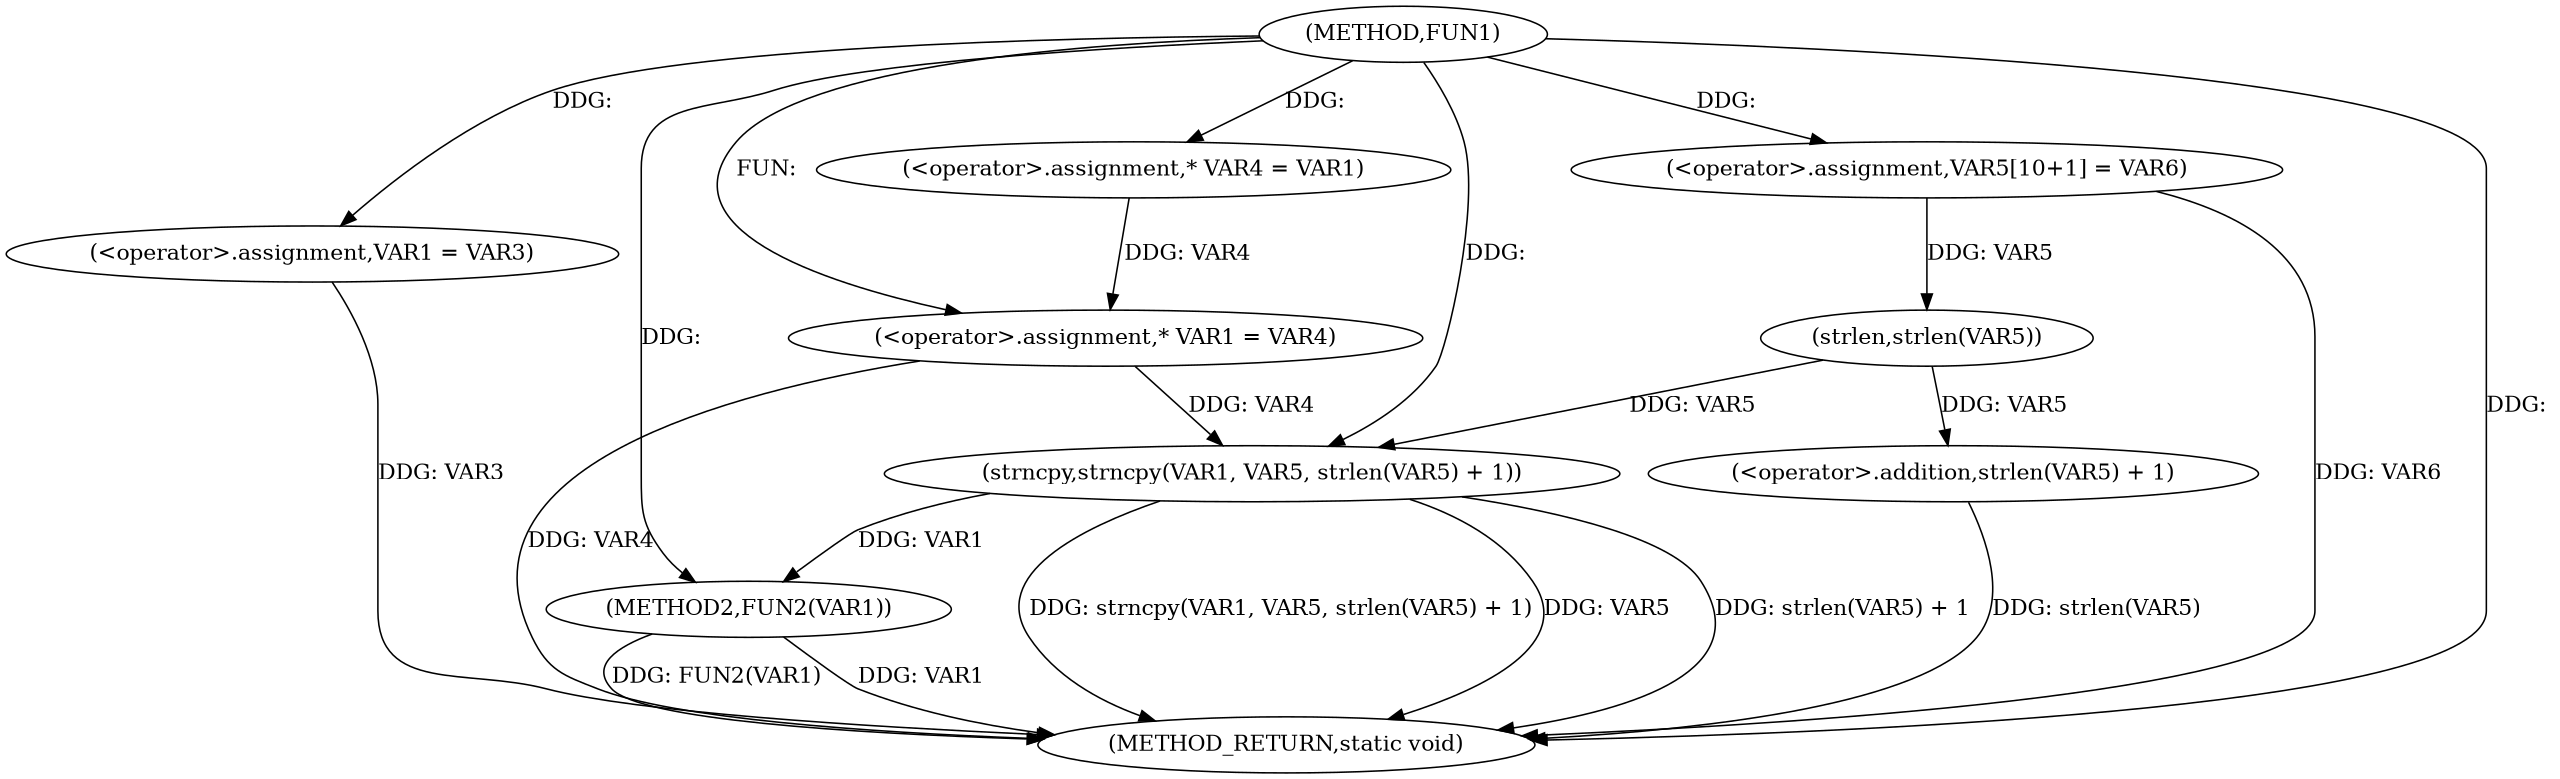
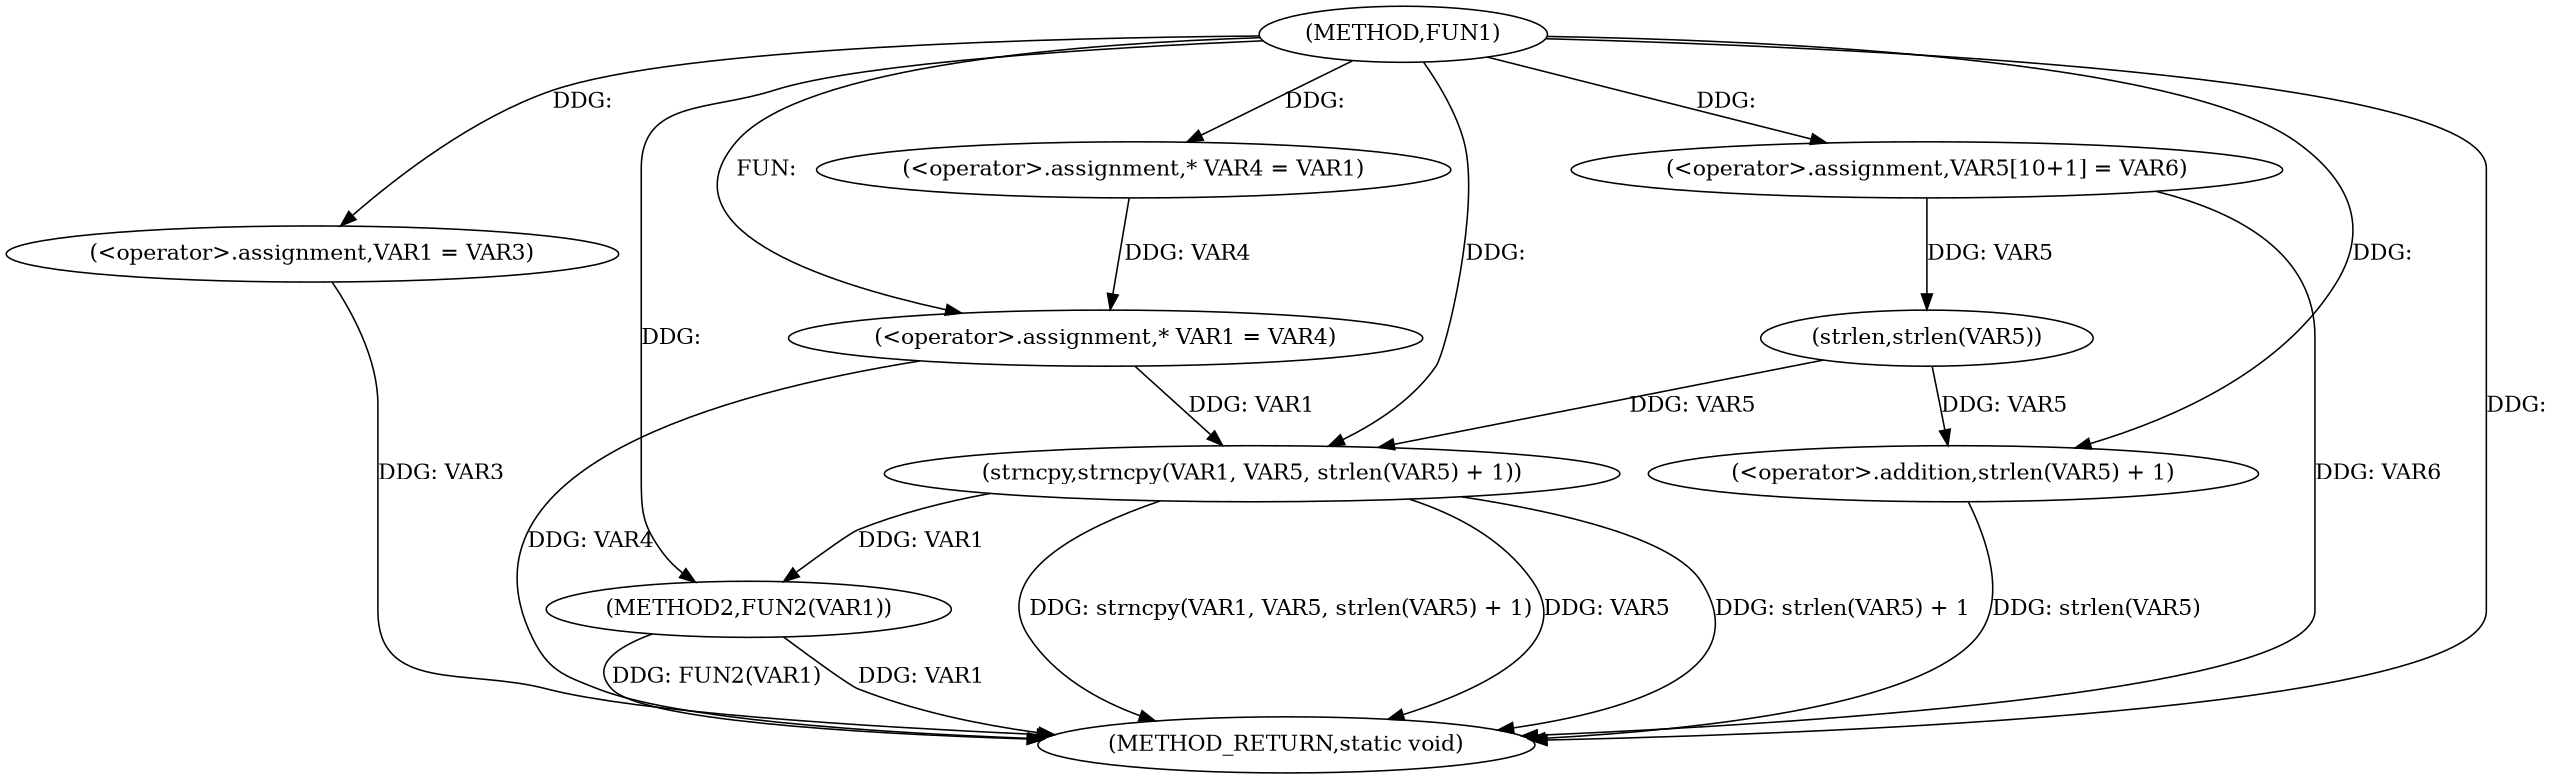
edge "(METHOD,FUN1)" -> "(<operator>.addition,strlen(VAR5) + 1)": added, label "DDG:"
edge "(<operator>.assignment,* VAR1 = VAR4)" -> "(strncpy,strncpy(VAR1, VAR5, strlen(VAR5) + 1))": label "DDG: VAR4" -> "DDG: VAR1"
